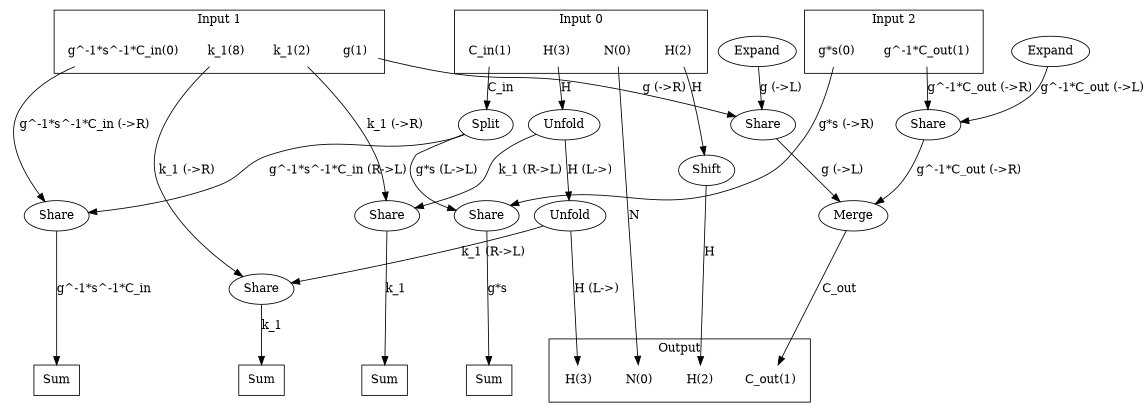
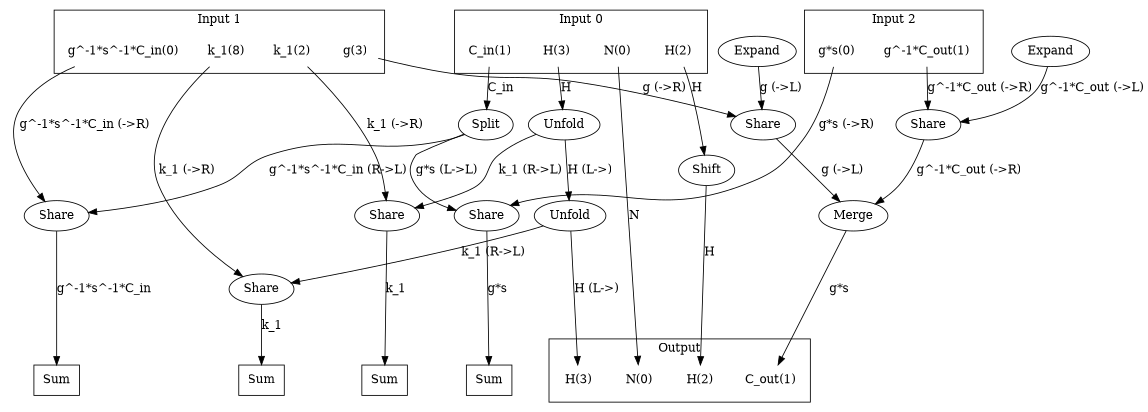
node "g(1)": label "g(1)" -> "g(3)"
edge "Merge" -> "C_out(1)": label "C_out" -> "g*s"
